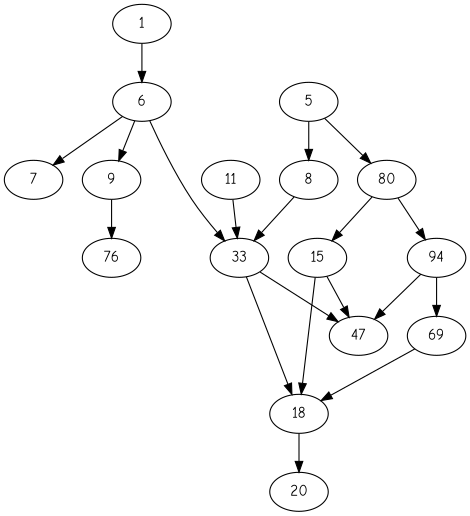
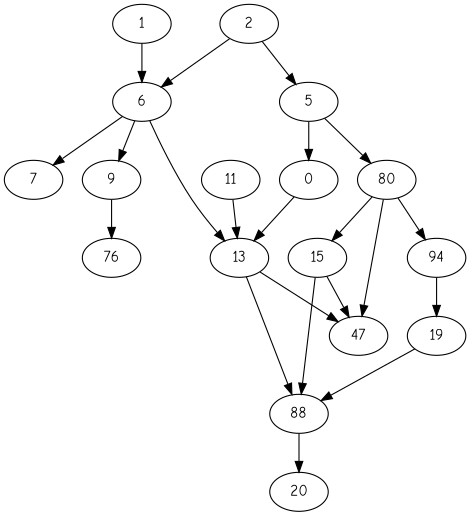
node "2": added
node "8": label "8" -> "0"
node "33": label "33" -> "13"
edge "94" -> "47": now "80" -> "47"
node "69": label "69" -> "19"
node "18": label "18" -> "88"
